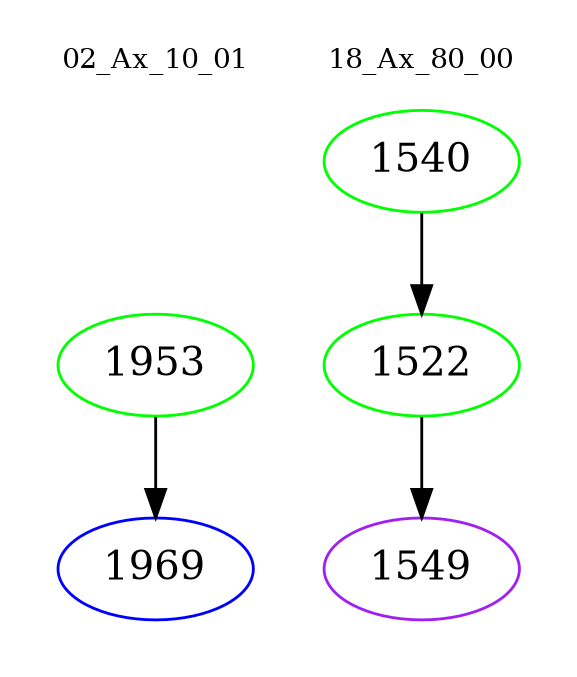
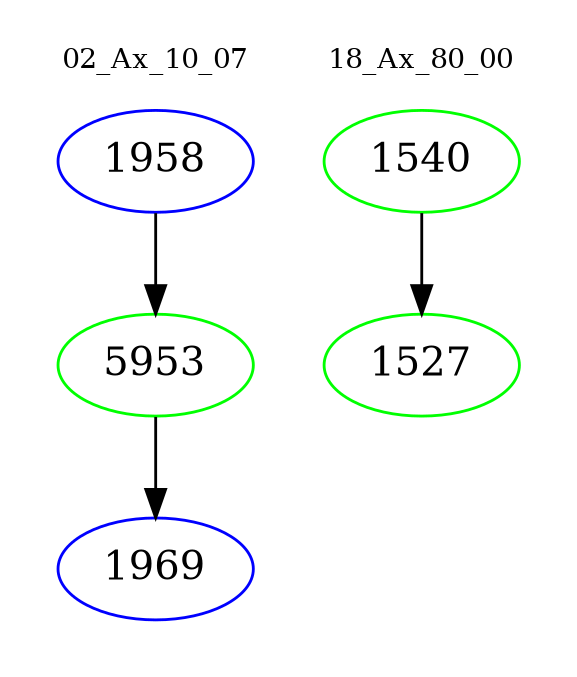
cluster "02_Ax_10_01": label "02_Ax_10_01" -> "02_Ax_10_07"
node "1958": added
node "1953": label "1953" -> "5953"
node "1522": label "1522" -> "1527"
node "1549": removed
